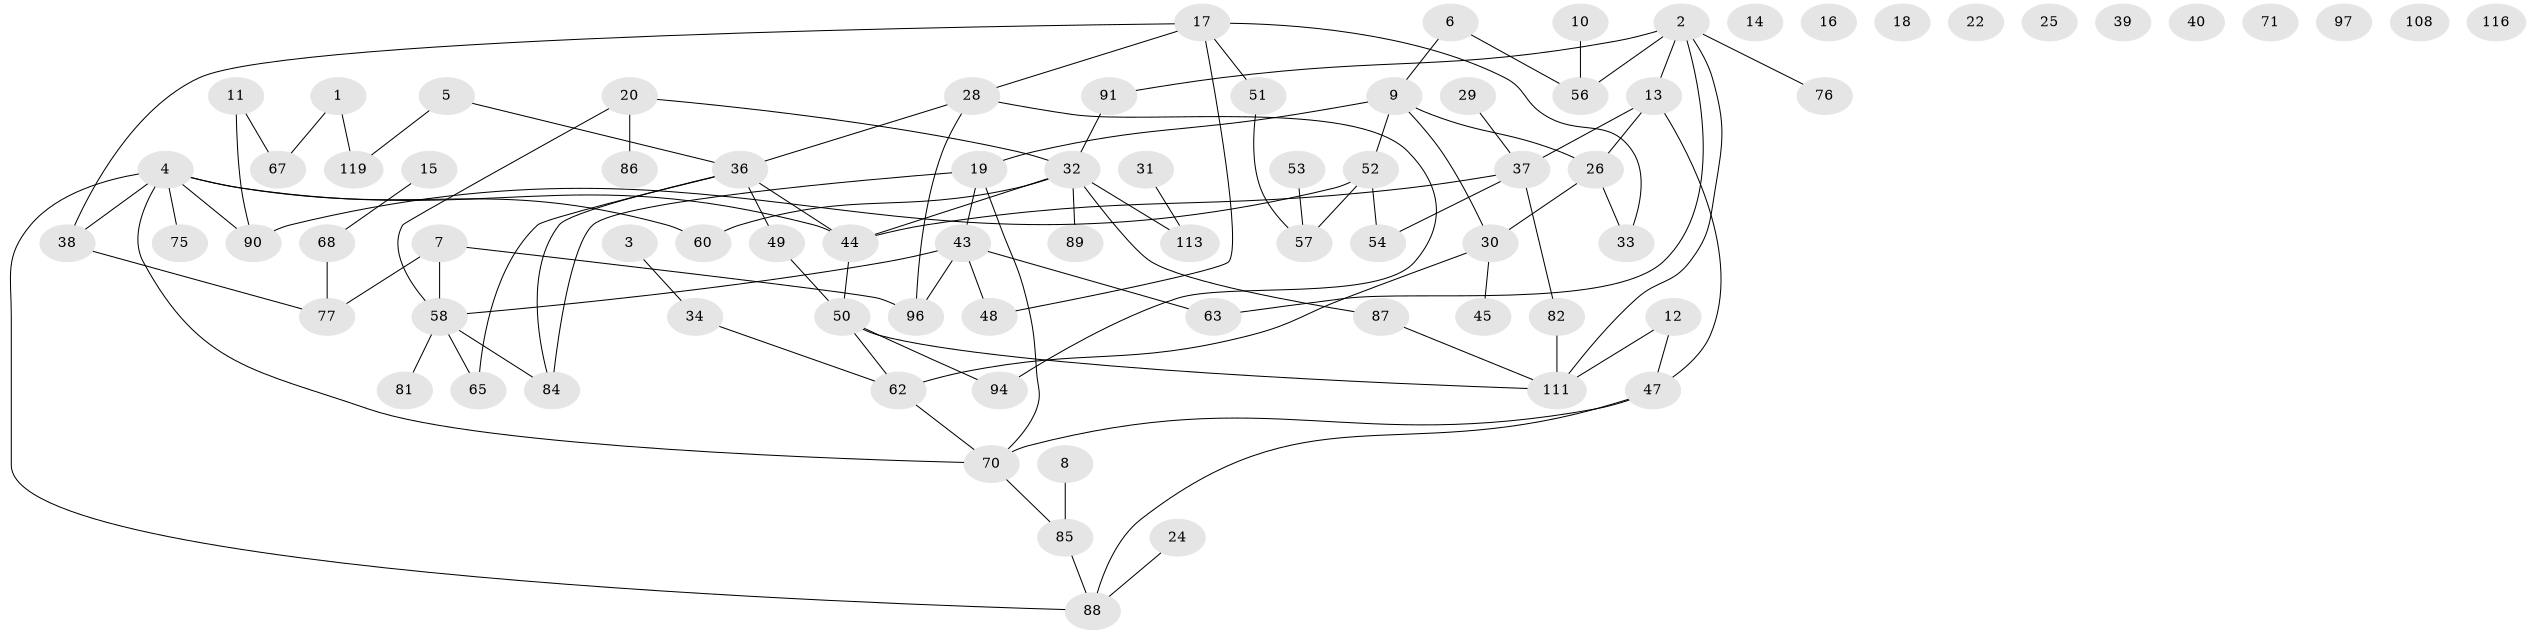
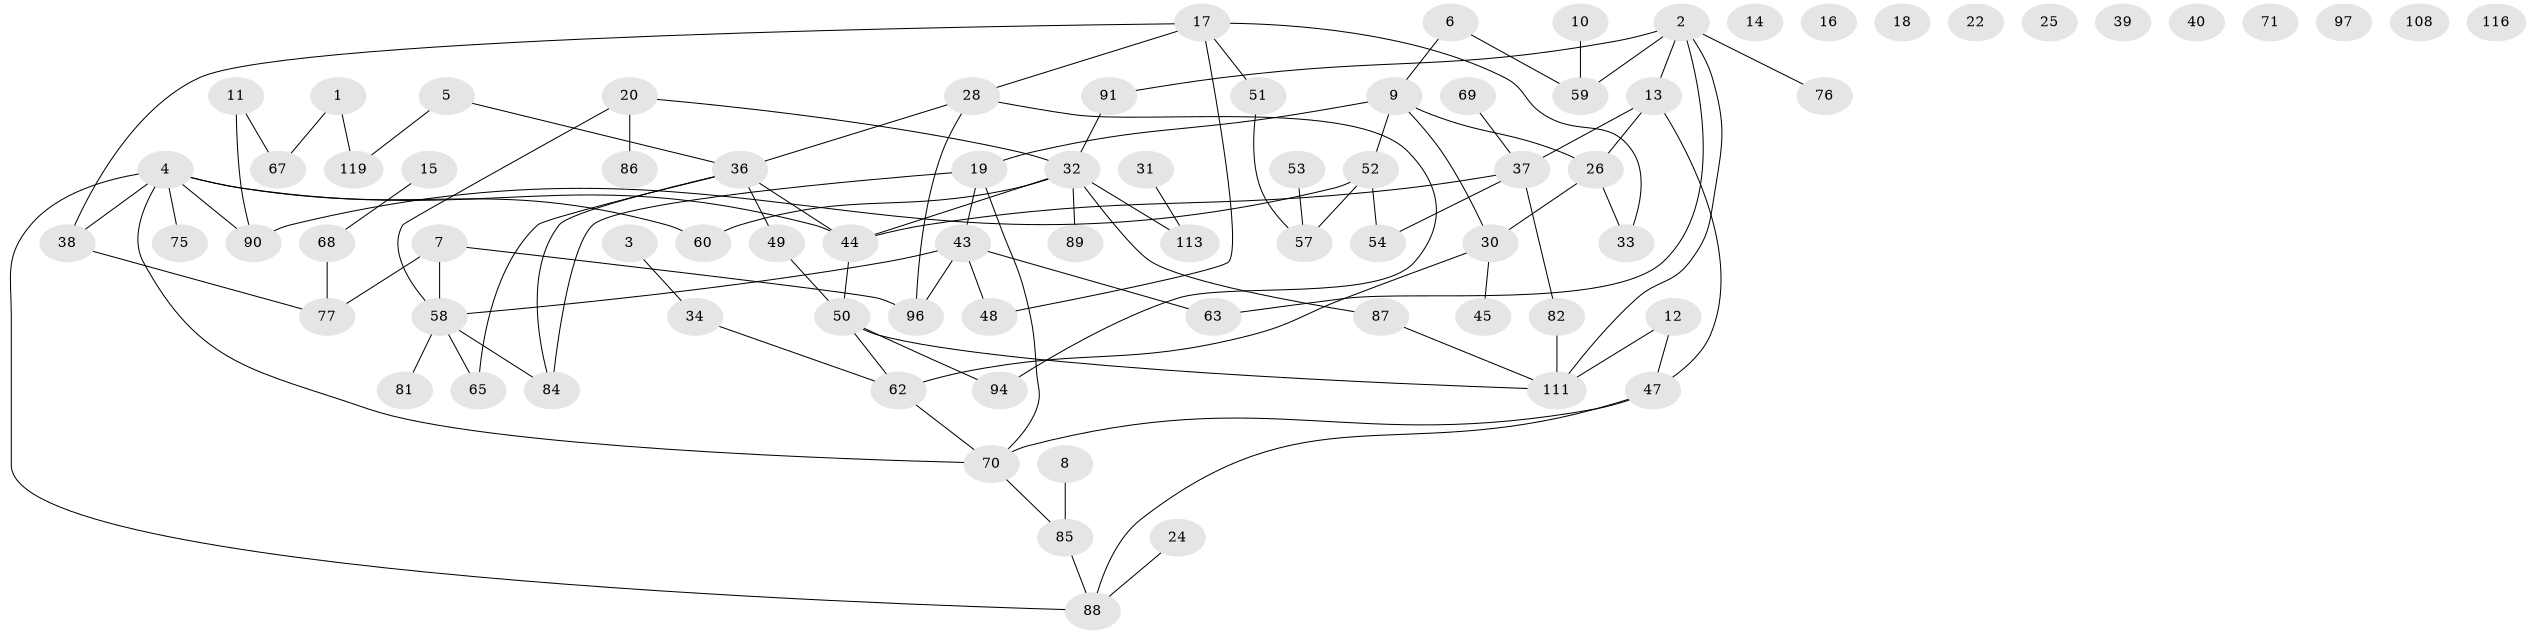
node "29": label "29" -> "69"
node "56": label "56" -> "59"
